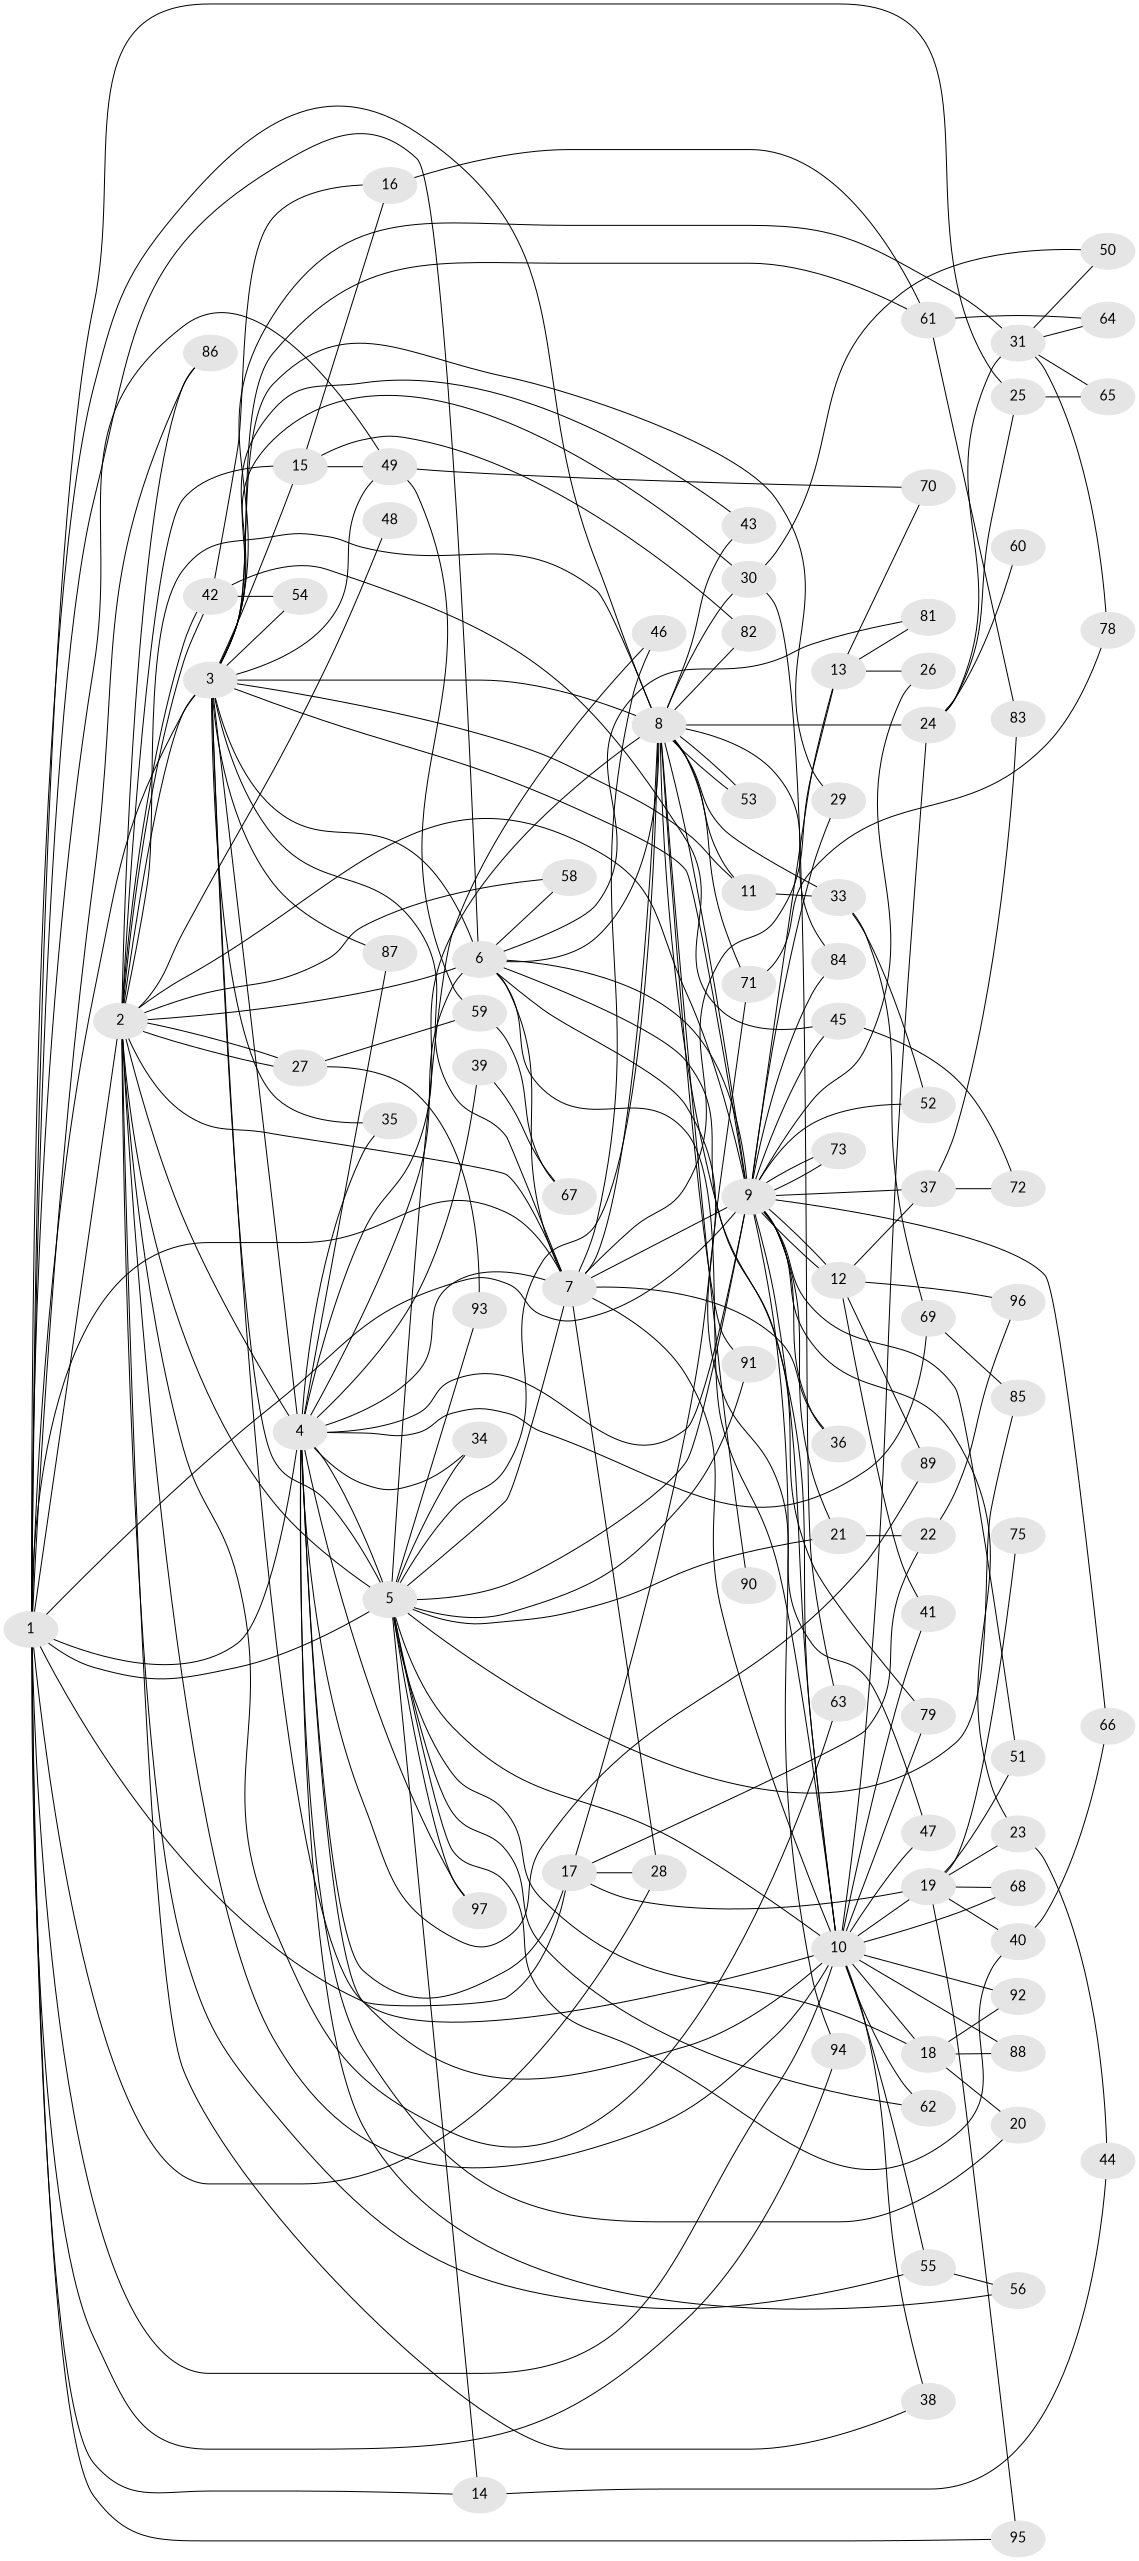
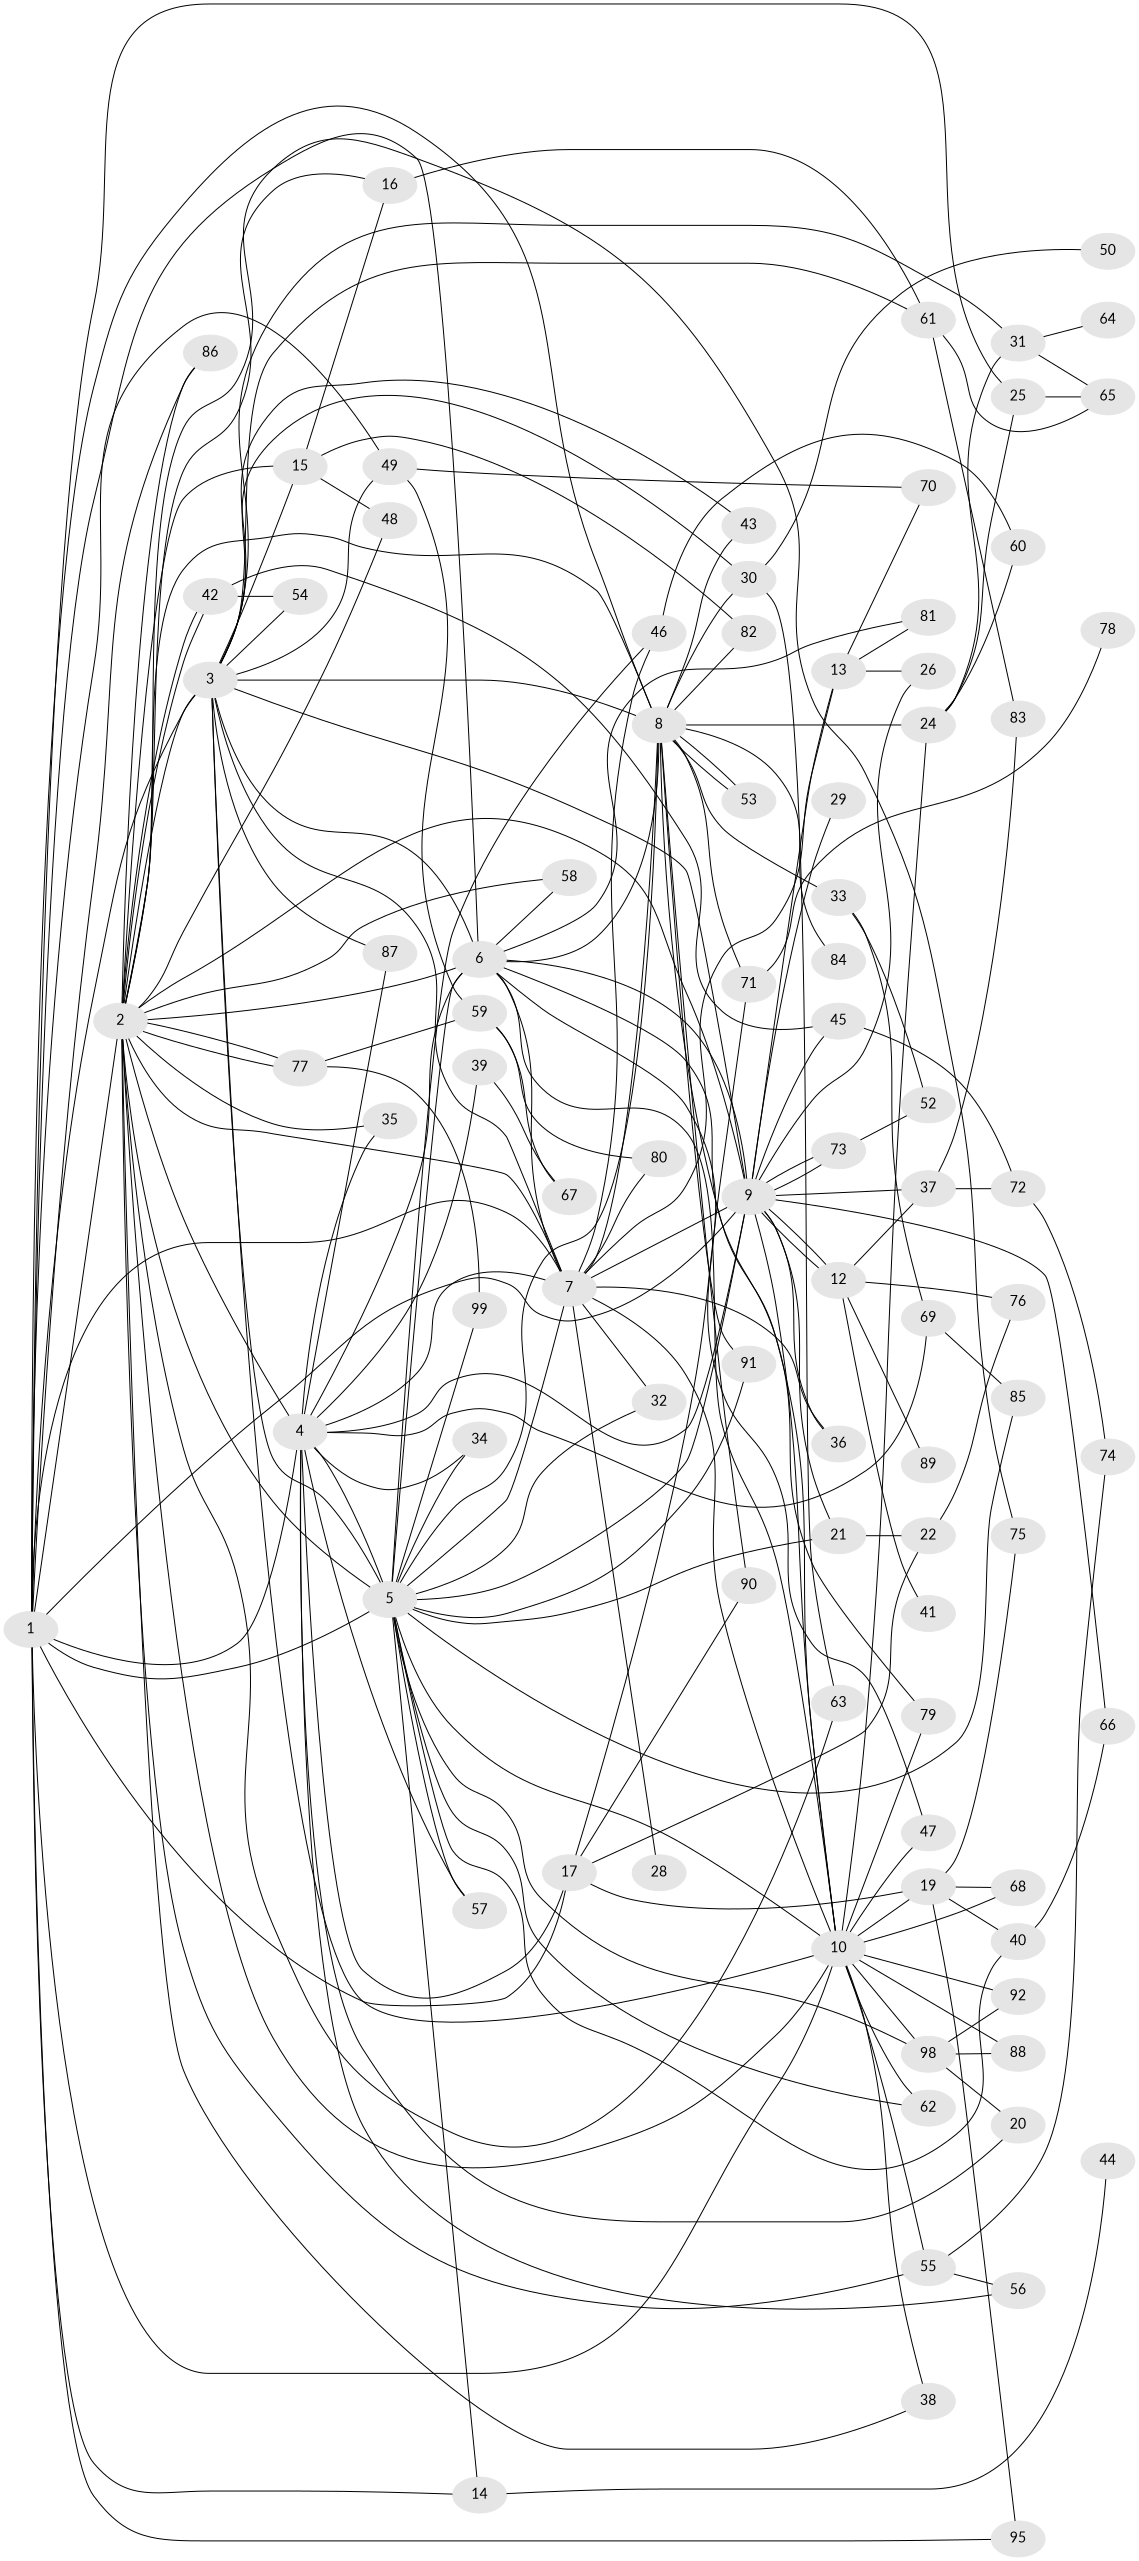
edge "2" -- "75": added
edge "50" -- "31": removed
edge "61" -- "64": now "61" -- "65"
edge "16" -- "42": now "16" -- "2"
edge "3" -- "29": removed
edge "60" -- "46": added
edge "15" -- "49": now "15" -- "48"
edge "31" -- "78": removed
node "11": removed
edge "8" -- "9": removed
edge "3" -- "35": now "2" -- "35"
edge "3" -- "4": removed
node "27": label "27" -> "77"
edge "84" -- "9": removed
edge "52" -- "9": now "52" -- "73"
edge "8" -- "4": removed
node "80": added
edge "6" -- "5": added
node "96": label "96" -> "76"
node "93": label "93" -> "99"
node "32": added
node "74": added
node "51": removed
edge "41" -- "10": removed
node "23": removed
edge "17" -- "28": now "17" -- "90"
node "97": label "97" -> "57"
edge "4" -- "89": removed
edge "4" -- "10": removed
node "94": removed
node "18": label "18" -> "98"
edge "1" -- "28": removed
